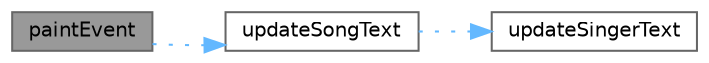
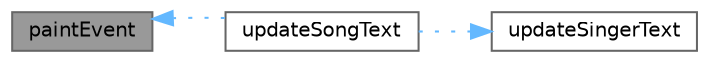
edge "paintEvent" -> "updateSongText": reversed
